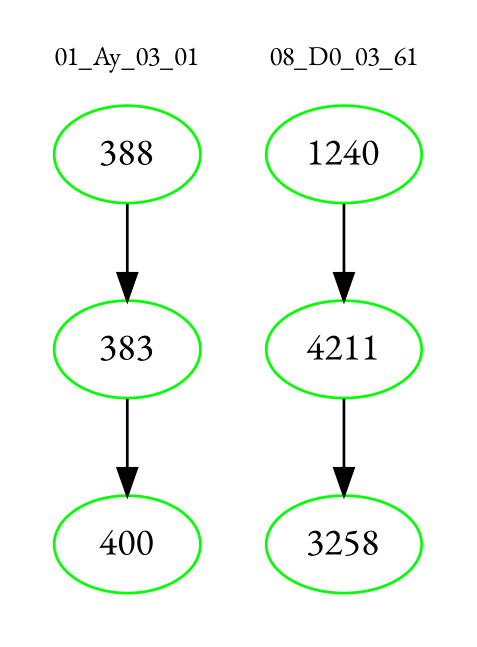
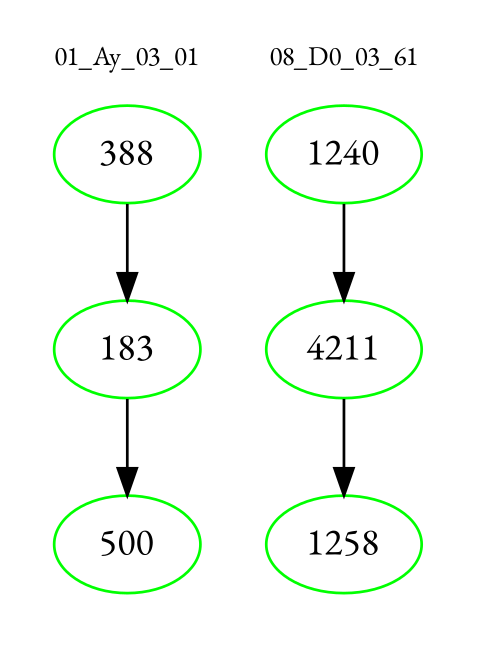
node "383": label "383" -> "183"
node "400": label "400" -> "500"
node "3258": label "3258" -> "1258"
